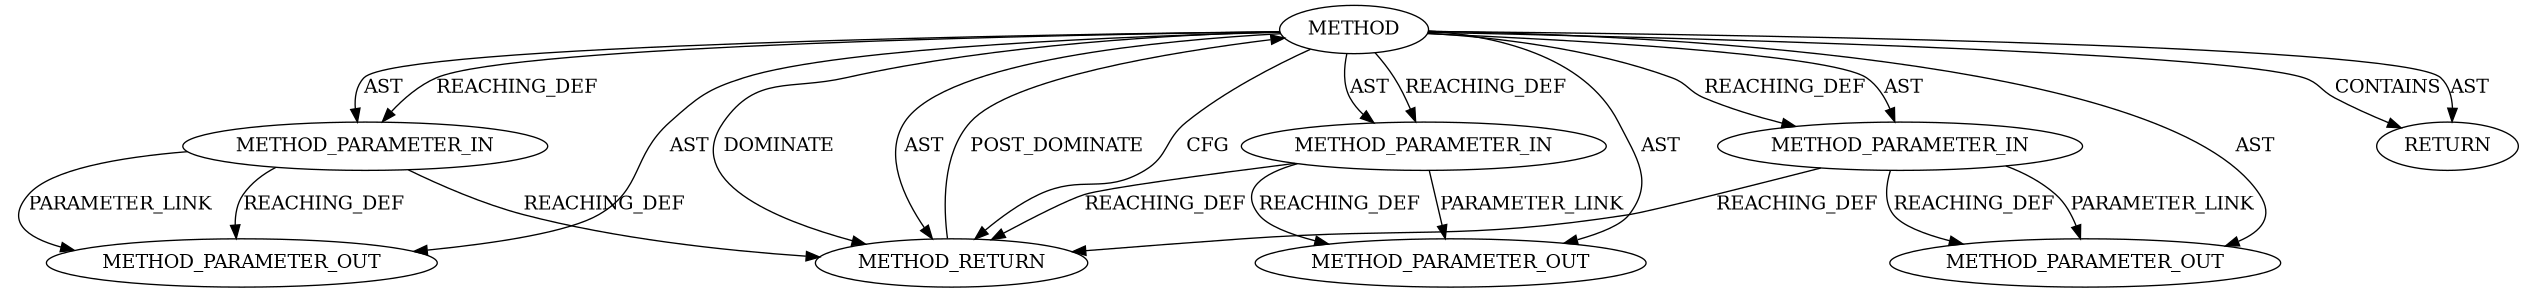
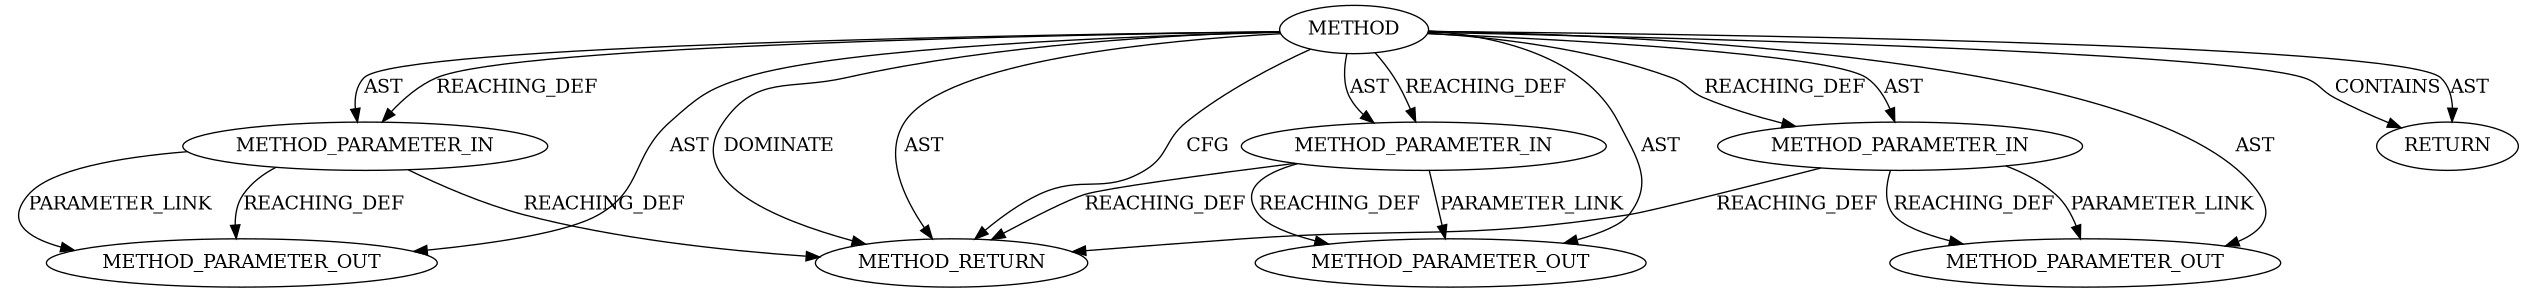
edge "METHOD_RETURN" -> "METHOD": removed, label "POST_DOMINATE"
